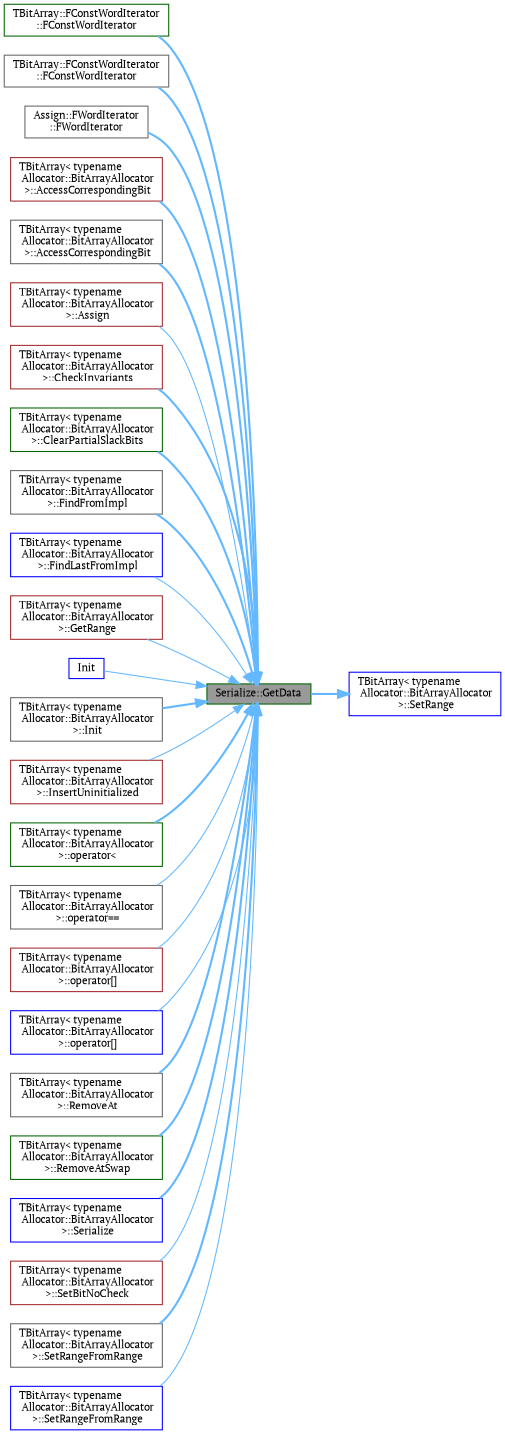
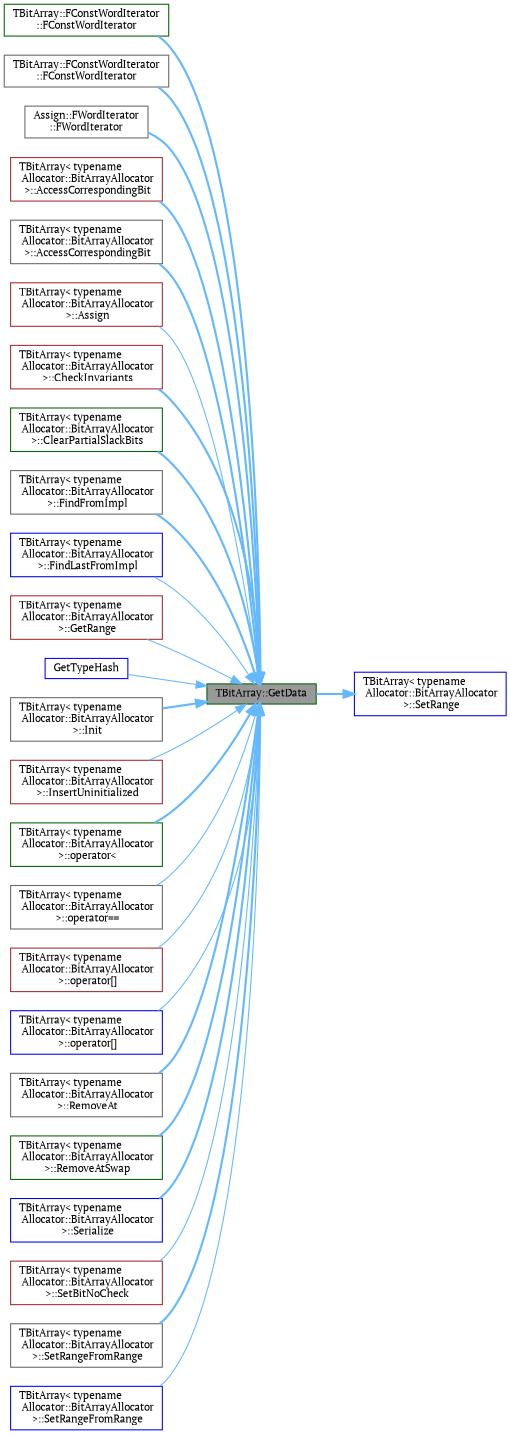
node "Init": label "Init" -> "GetTypeHash"
node "Serialize::GetData": label "Serialize::GetData" -> "TBitArray::GetData"
